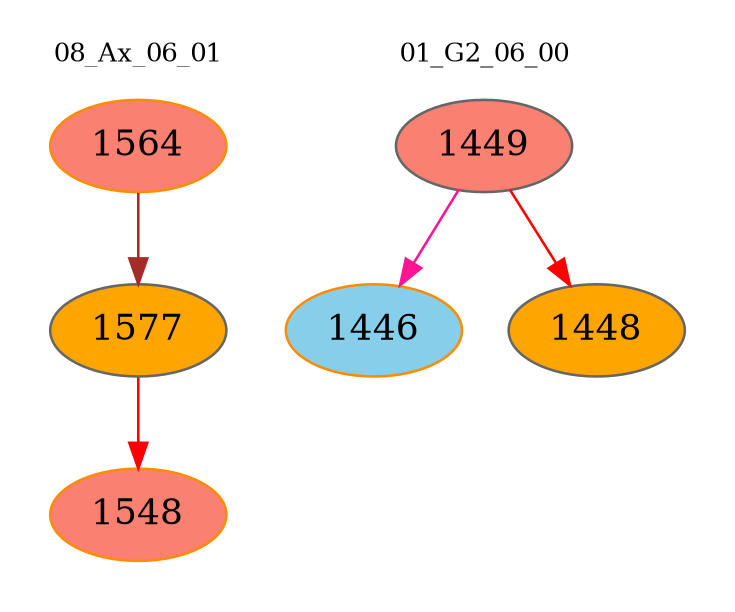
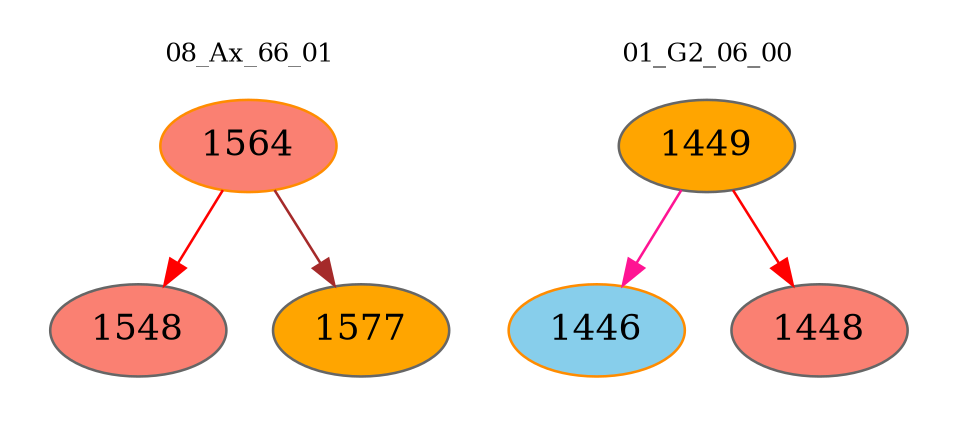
cluster "08_Ax_06_01": label "08_Ax_06_01" -> "08_Ax_66_01"
node "1449": fillcolor salmon -> orange
node "1448": fillcolor orange -> salmon
edge "1577" -> "1548": now "1564" -> "1548"
node "1548": color darkorange -> gray40
